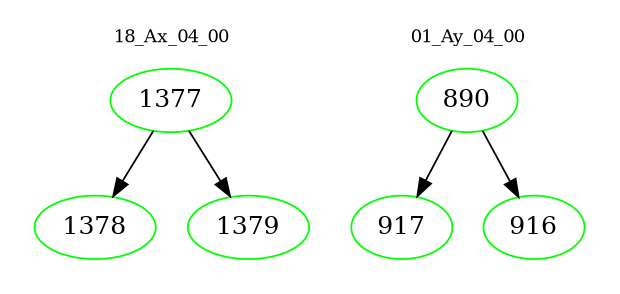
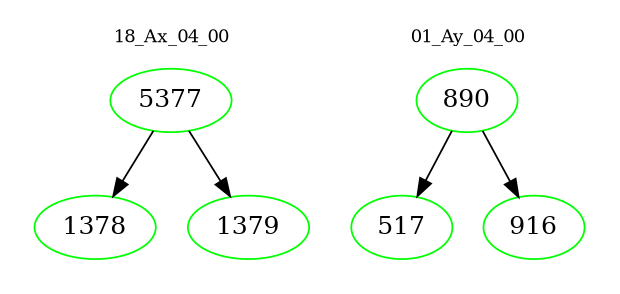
node "1377": label "1377" -> "5377"
node "917": label "917" -> "517"
